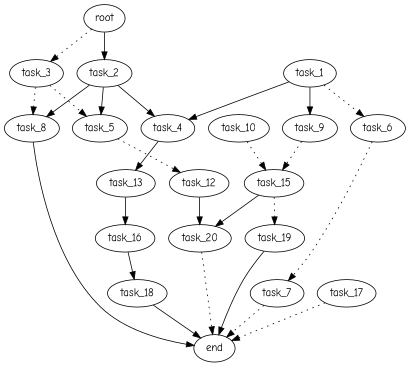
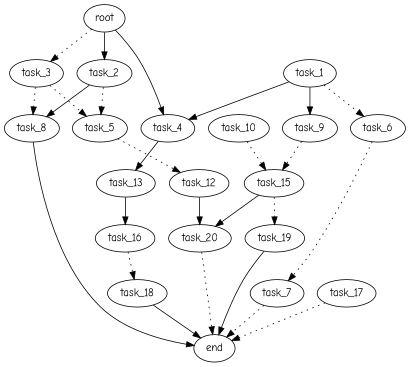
edge "task_2" -> "task_5": style solid -> dotted
edge "task_2" -> "task_4": now "root" -> "task_4"
edge "task_16" -> "task_18": style solid -> dotted
